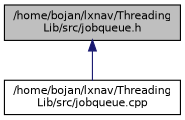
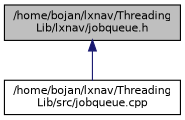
node "/home/bojan/lxnav/Threading Lib/src/jobqueue.h": label "/home/bojan/lxnav/Threading Lib/src/jobqueue.h" -> "/home/bojan/lxnav/Threading Lib/lxnav/jobqueue.h"
